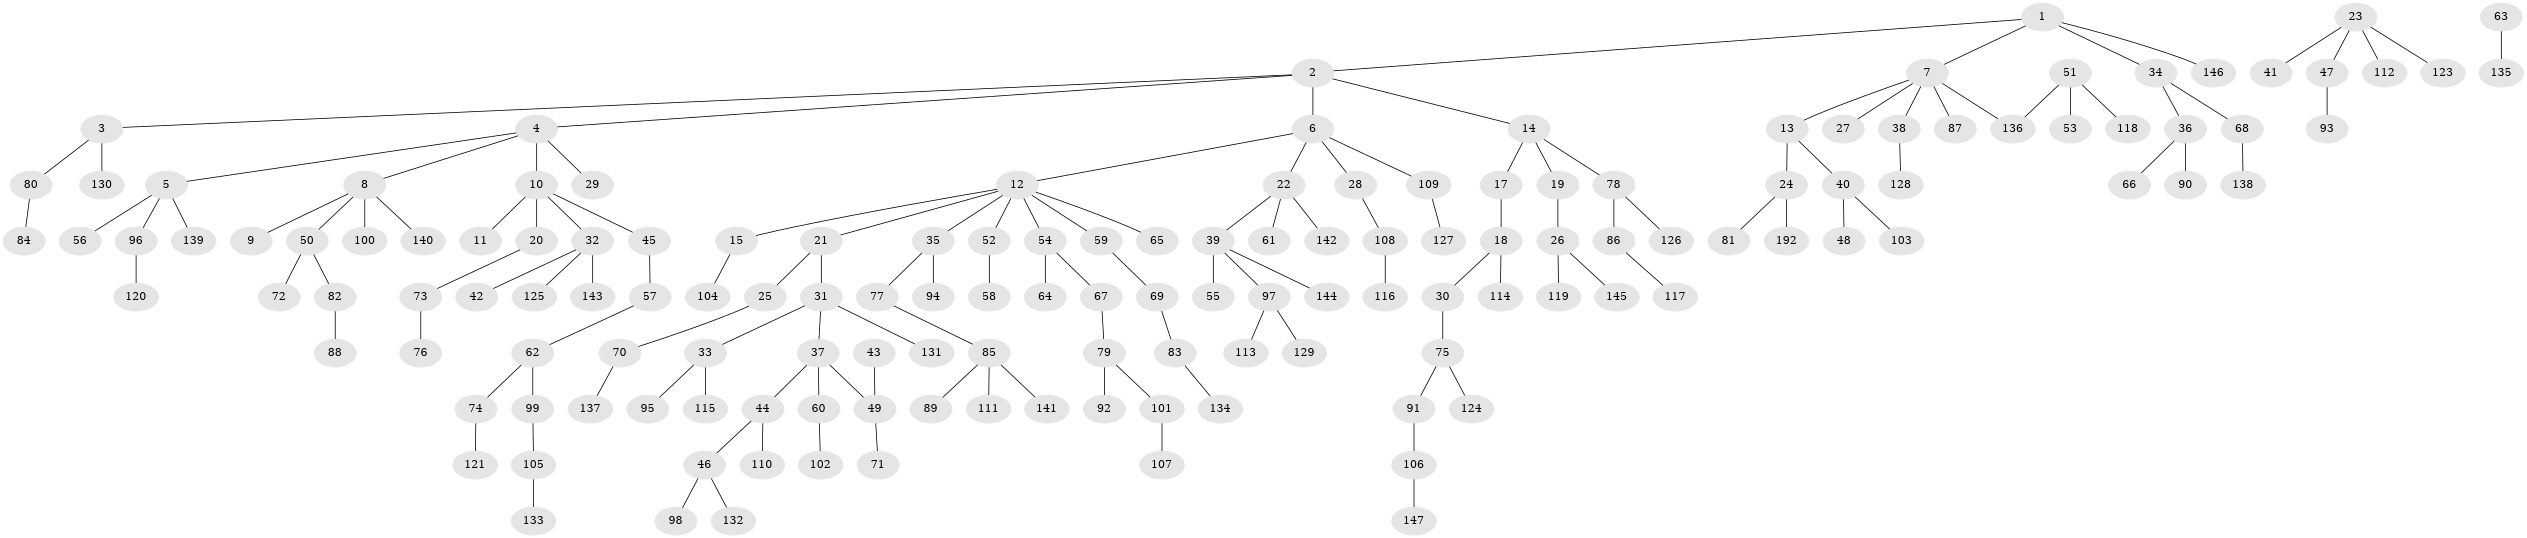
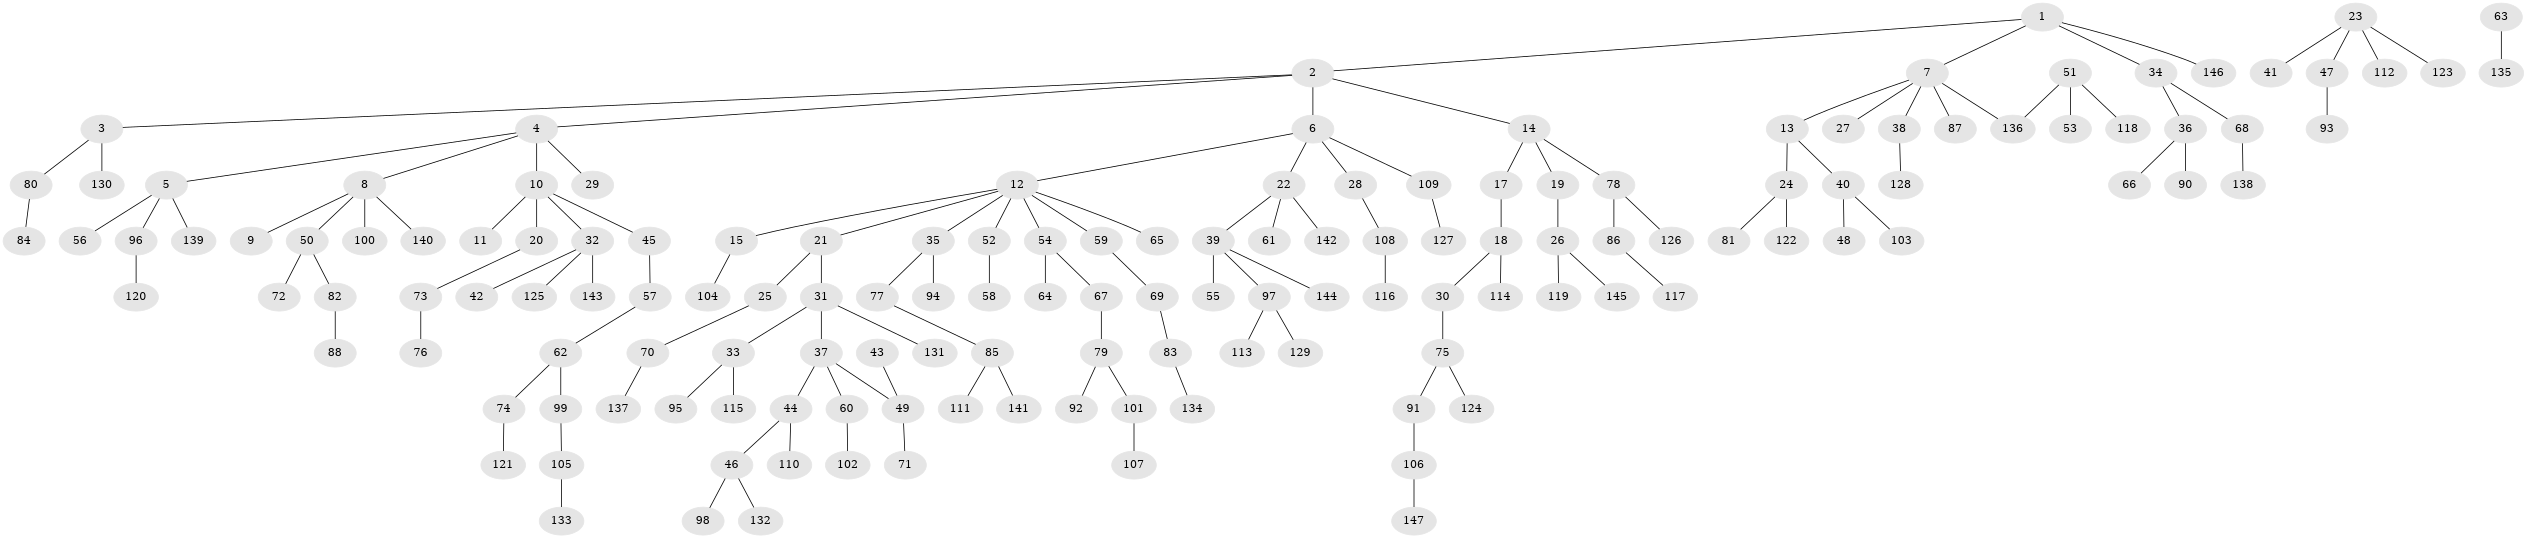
node "192": label "192" -> "122"
node "89": removed
